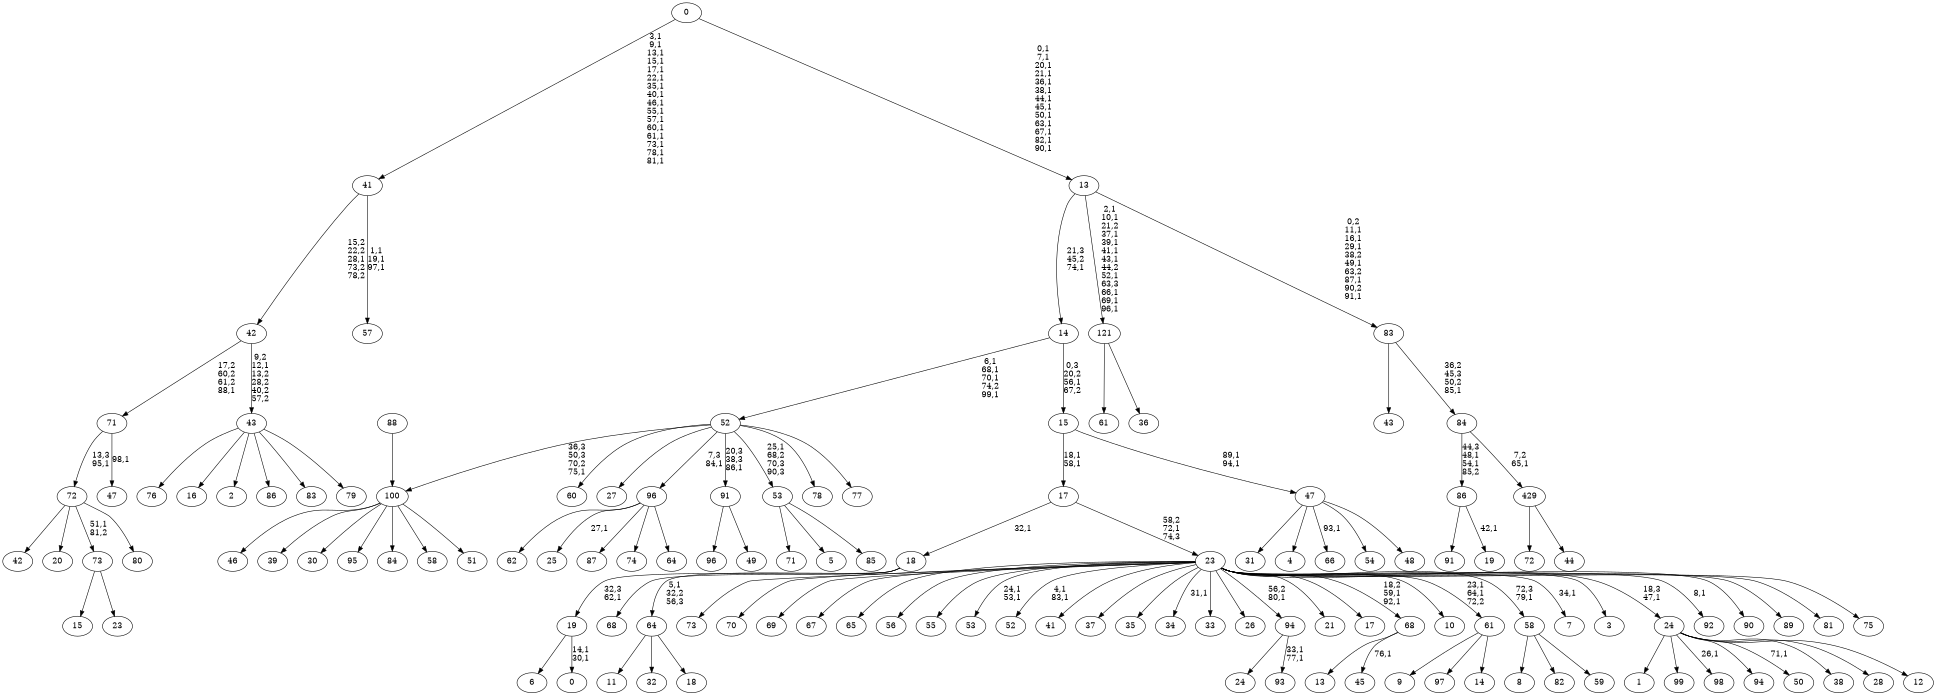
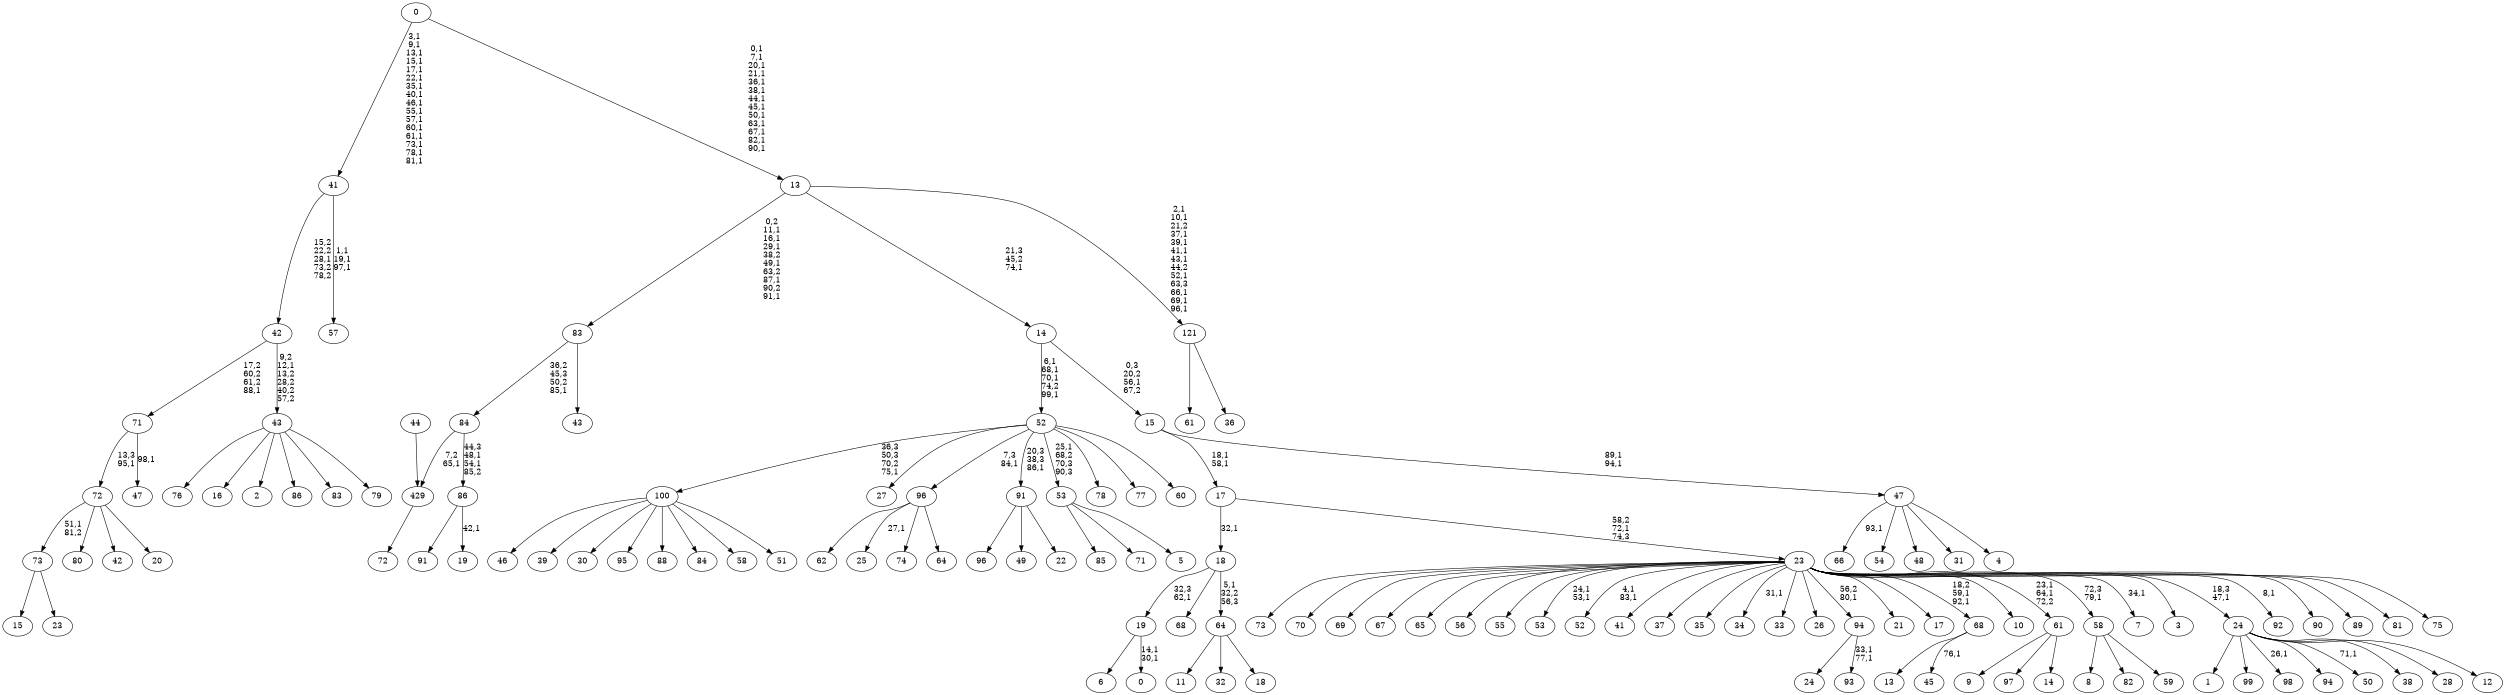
edge "88" -> "100": reversed
edge "429" -> "44": reversed
node "87": removed
node "22": added
